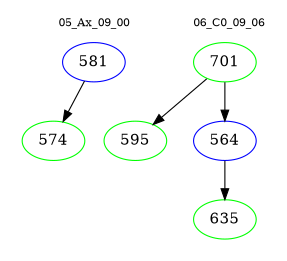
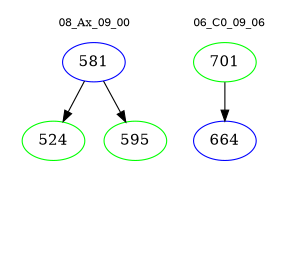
cluster "05_Ax_09_00": label "05_Ax_09_00" -> "08_Ax_09_00"
edge "701" -> "595": now "581" -> "595"
node "574": label "574" -> "524"
node "564": label "564" -> "664"
node "635": removed
